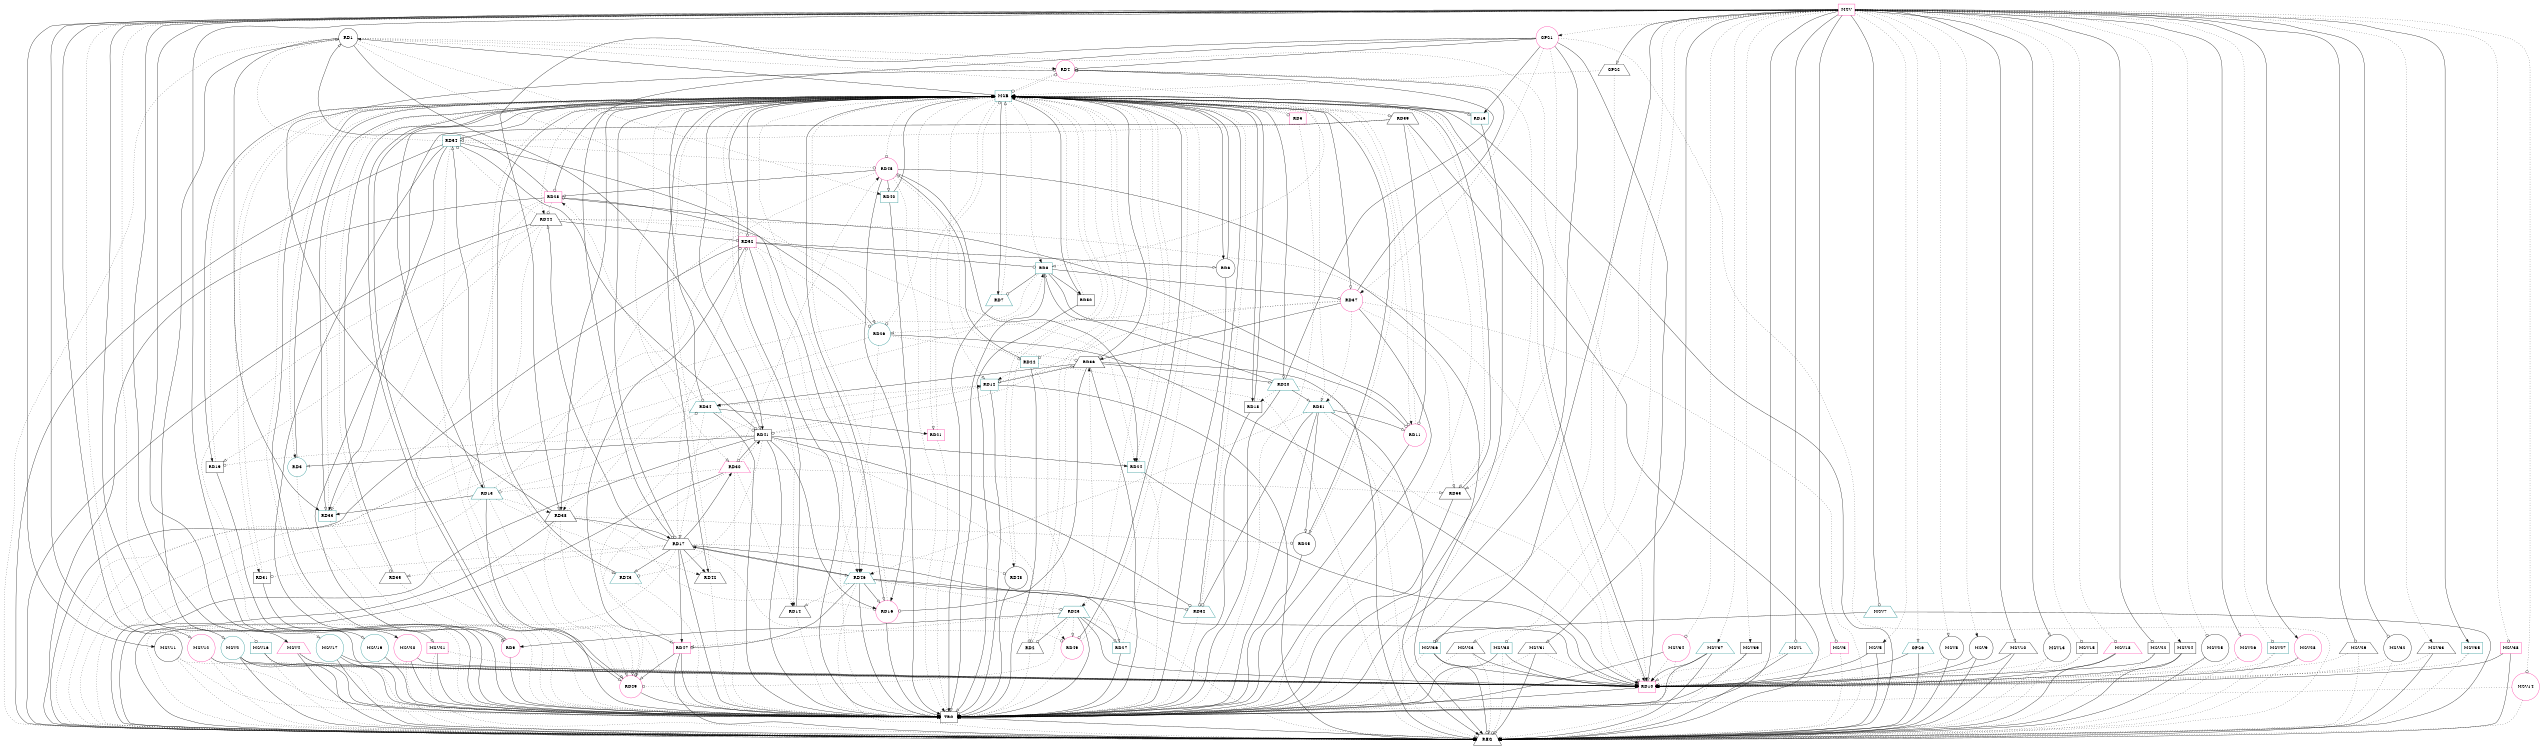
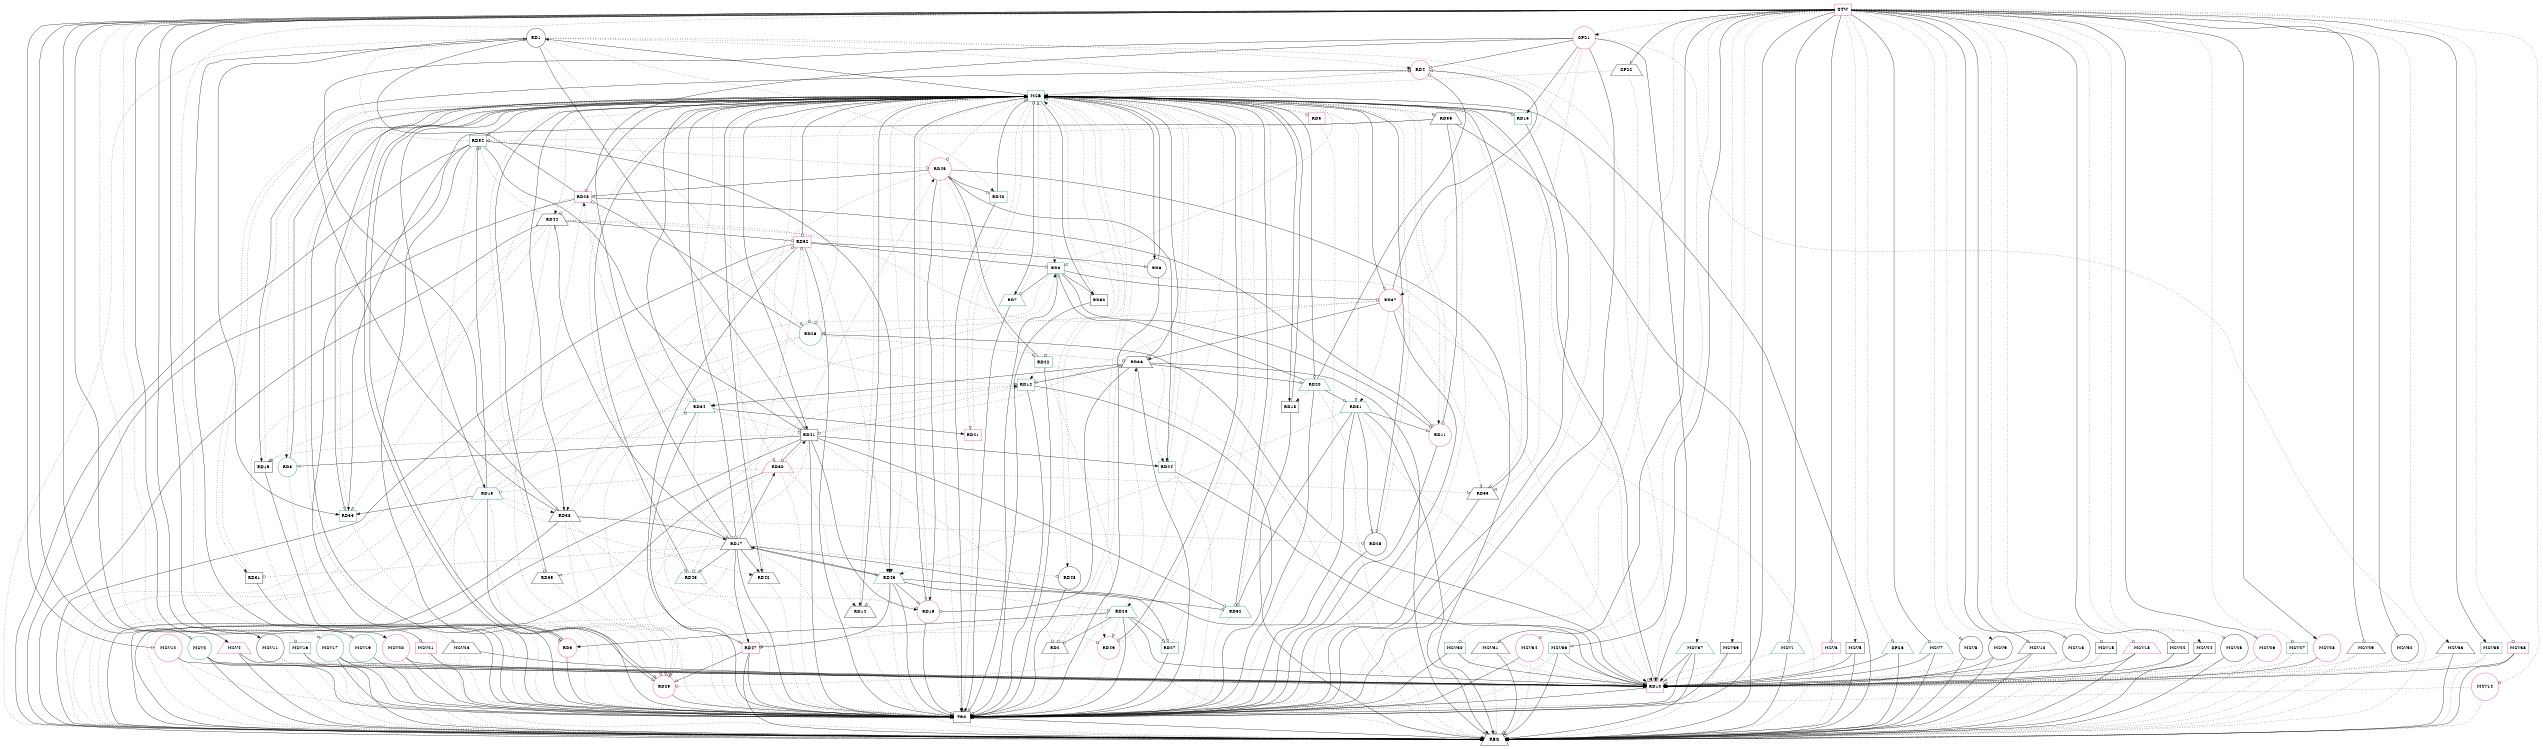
node "MSV": label "MSV" -> "GTW"
edge "MSV7" -> "MSV36": now "MSV7" -> "RD10"
